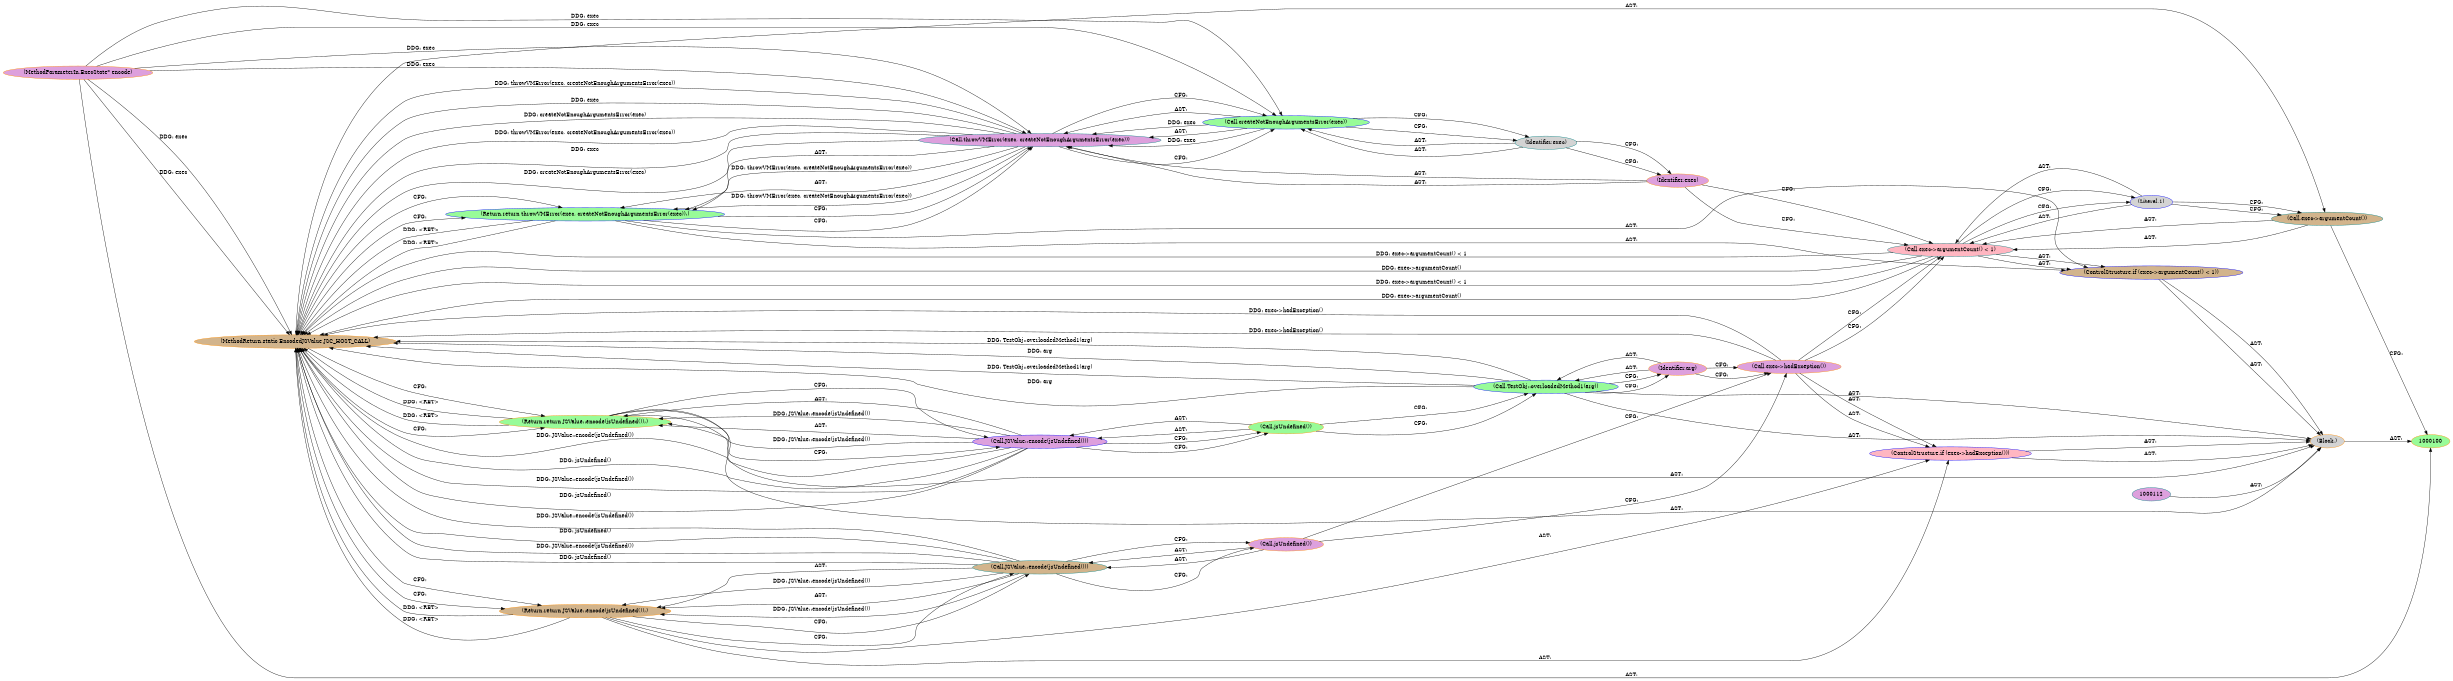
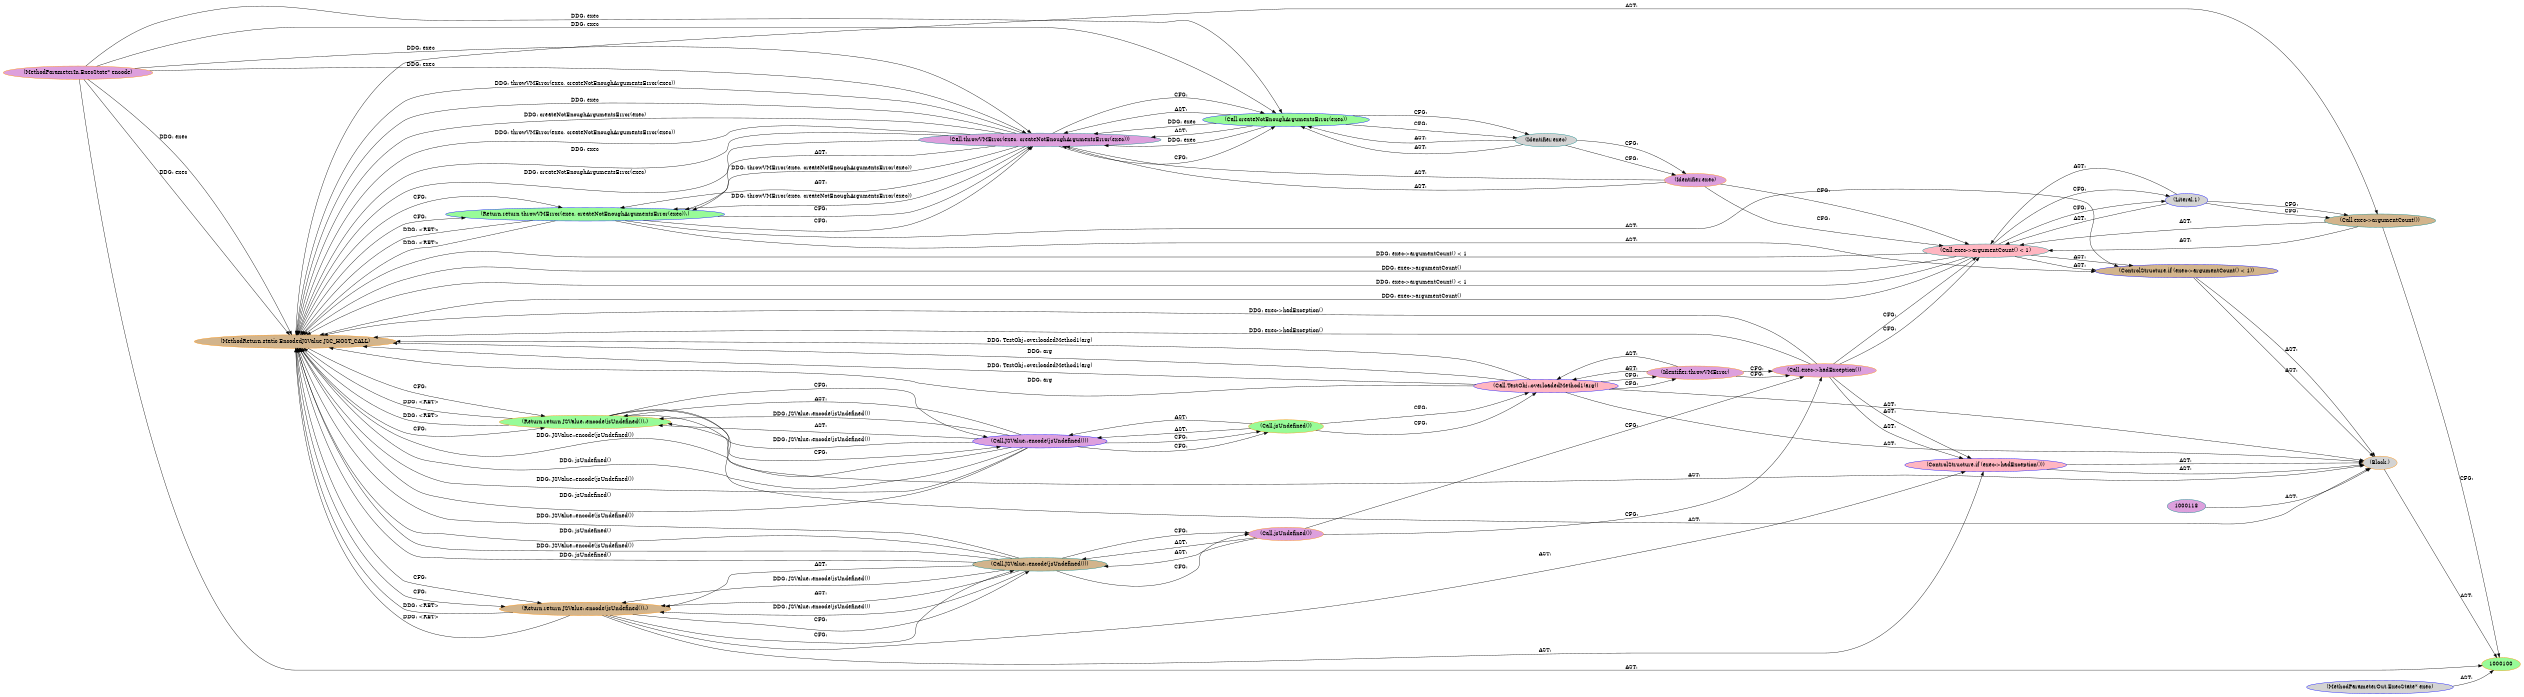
node "(Identifier,arg)": label "(Identifier,arg)" -> "(Identifier,throwVMError)"
node "(Call,TestObj::overloadedMethod1(arg))": fillcolor palegreen -> lightpink
node "1000112": label "1000112" -> "1000118"
node "(MethodParameterOut,ExecState* exec)": added
